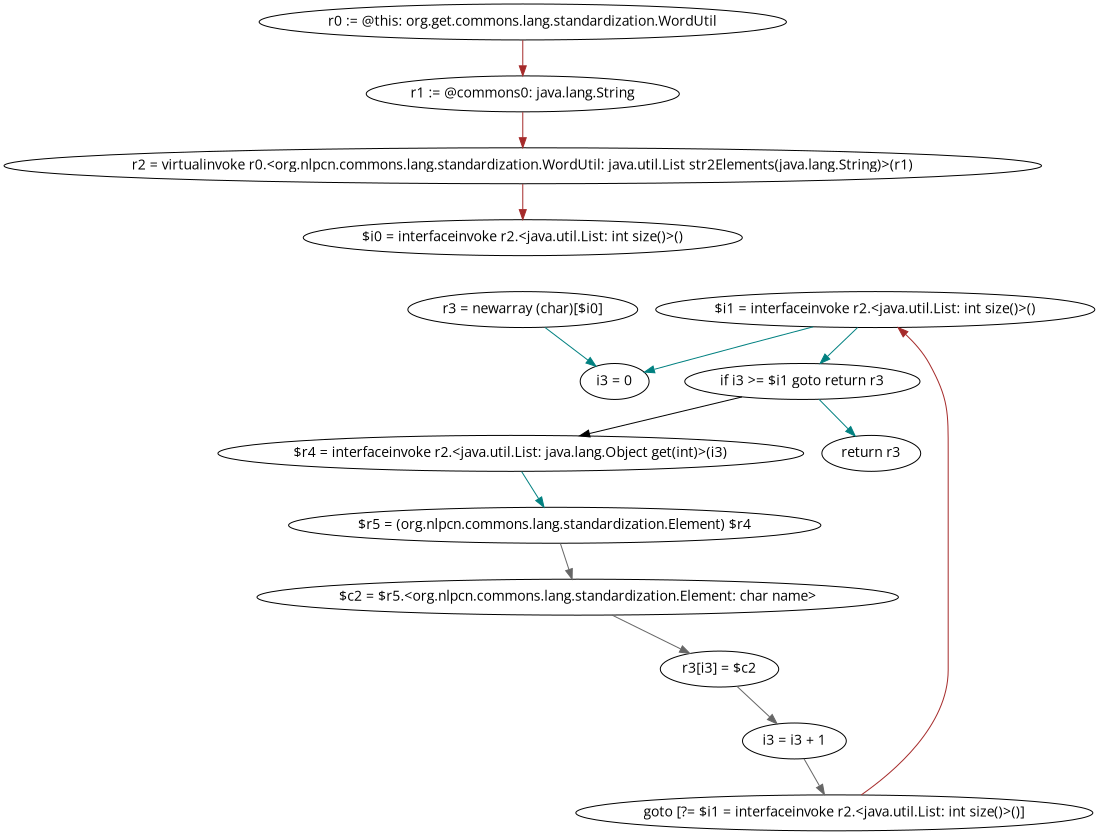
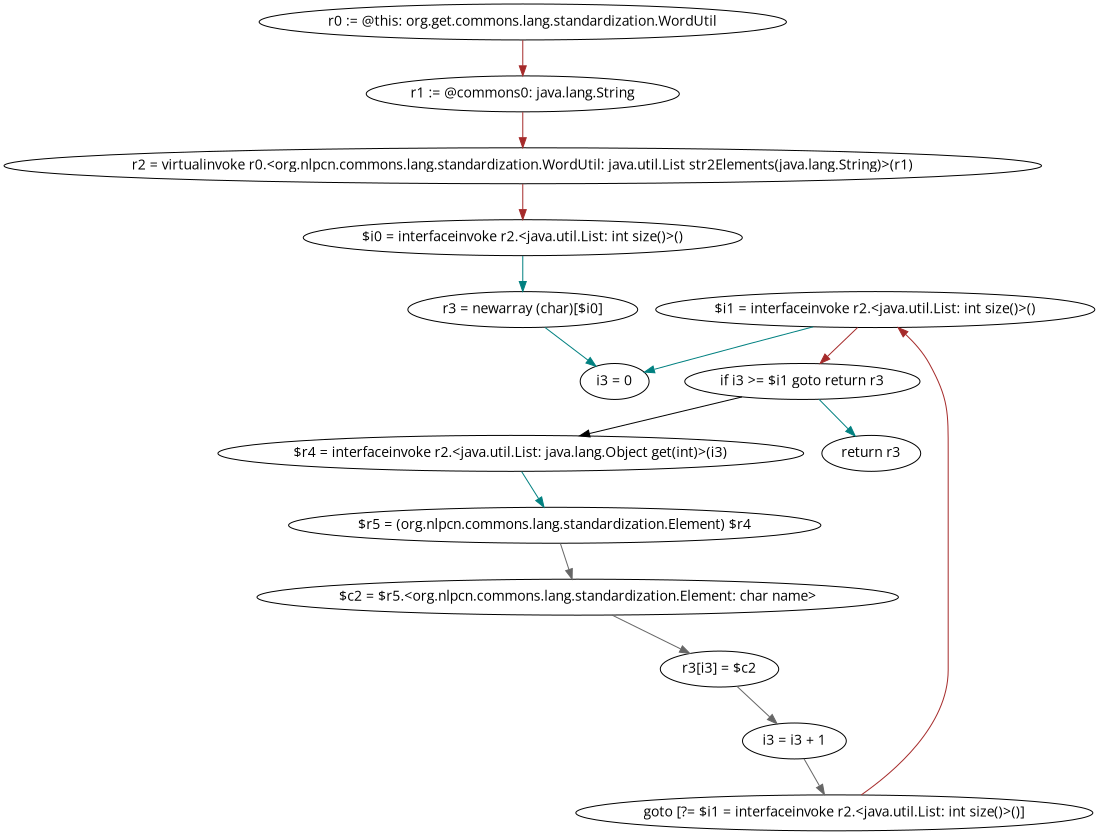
edge "$i0 = interfaceinvoke r2.<java.util.List: int size()>()" -> "r3 = newarray (char)[$i0]": added
edge "$i1 = interfaceinvoke r2.<java.util.List: int size()>()" -> "if i3 >= $i1 goto return r3": color teal -> brown
